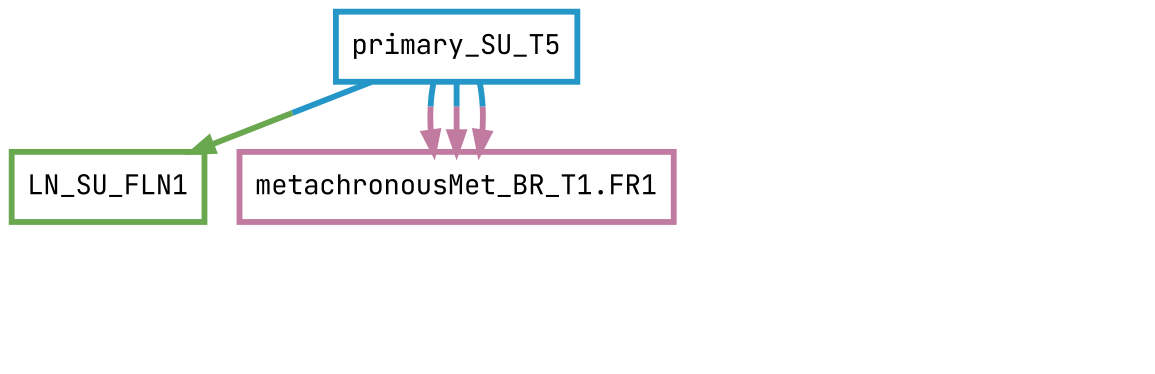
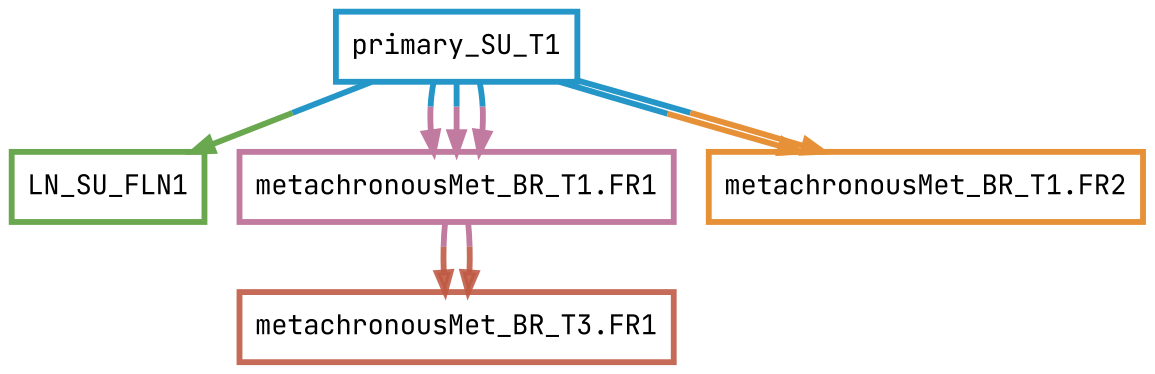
node "primary_SU_T5": label "primary_SU_T5" -> "primary_SU_T1"
node "metachronousMet_BR_T1.FR2": added
node "metachronousMet_BR_T3.FR1": added
